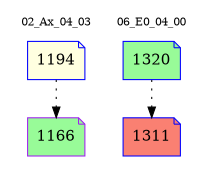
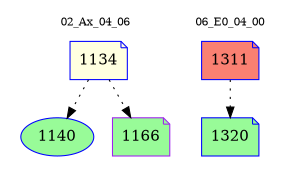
cluster "02_Ax_04_03": label "02_Ax_04_03" -> "02_Ax_04_06"
node "1194": label "1194" -> "1134"
edge "1320" -> "1311": reversed
node "1140": added
